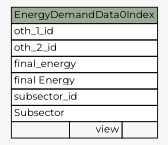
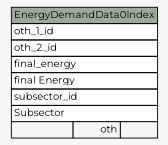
node "EnergyDemandData0Index": text "view" -> "oth"
